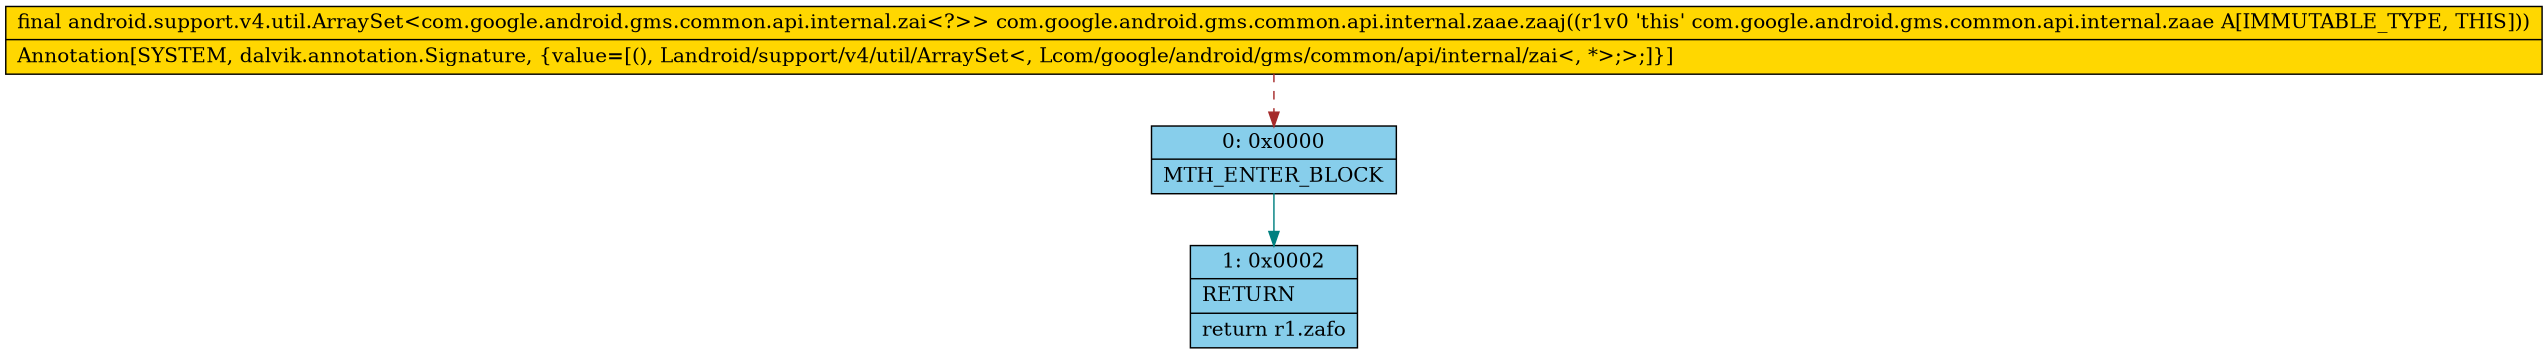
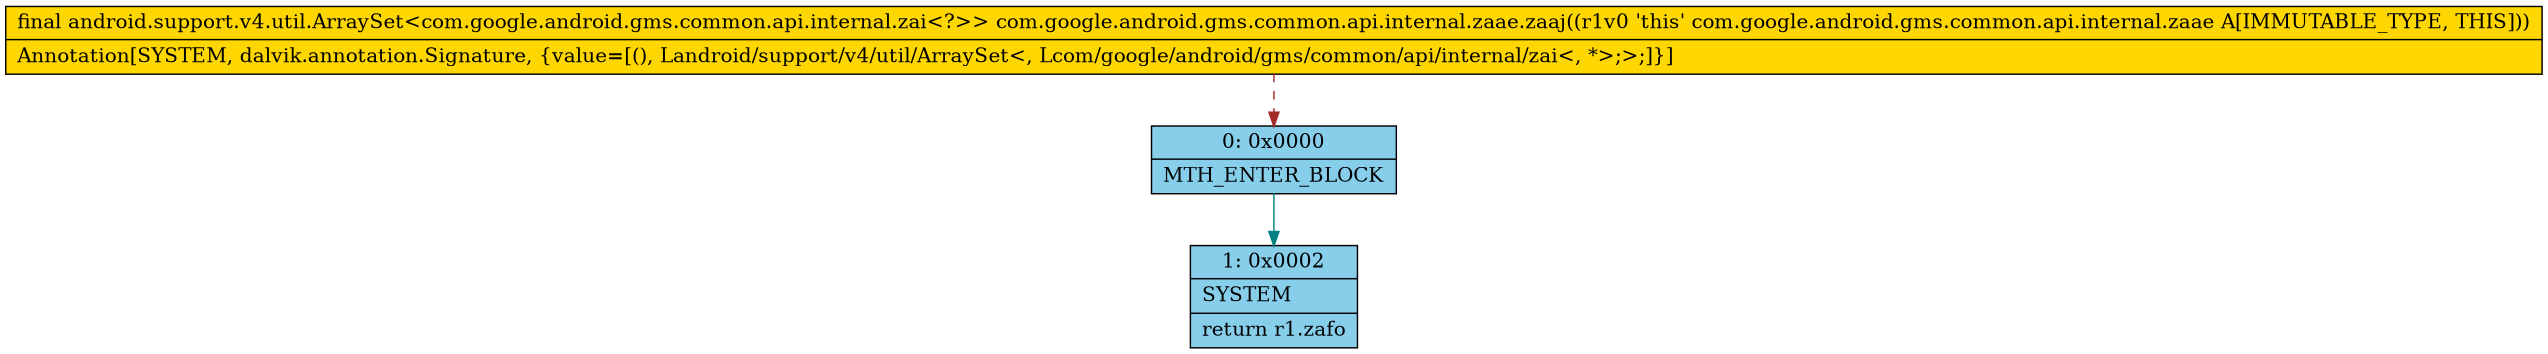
node "1: 0x0002": text "RETURN" -> "SYSTEM"
